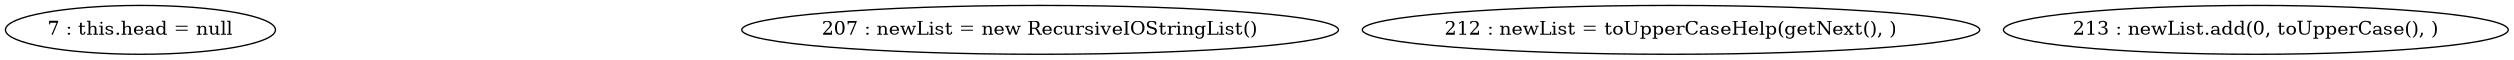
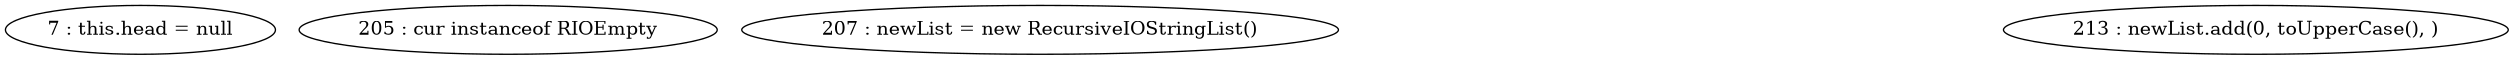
node "205 : cur instanceof RIOEmpty": added
node "212 : newList = toUpperCaseHelp(getNext(), )": removed
